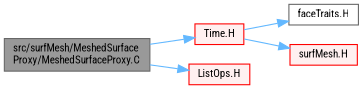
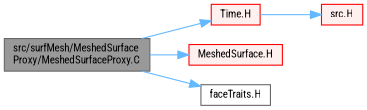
edge "Time.H" -> "faceTraits.H": now "src/surfMesh/MeshedSurface Proxy/MeshedSurfaceProxy.C" -> "faceTraits.H"
node "surfMesh.H": label "surfMesh.H" -> "src.H"
node "ListOps.H": label "ListOps.H" -> "MeshedSurface.H"
